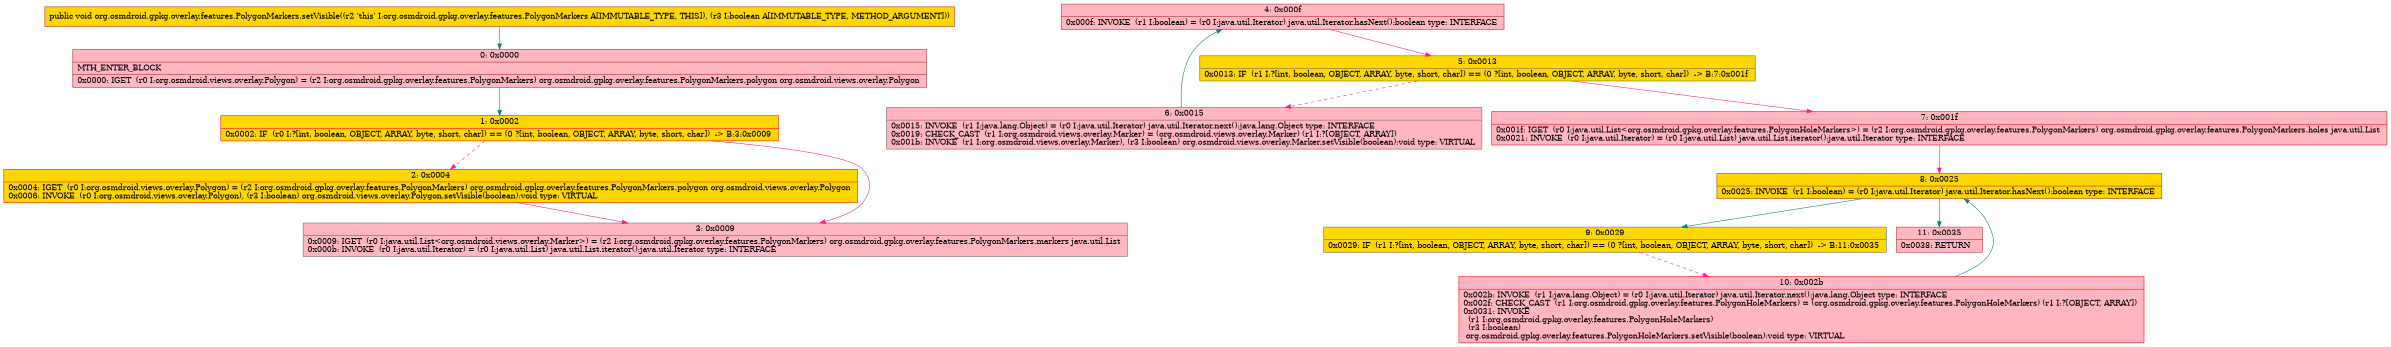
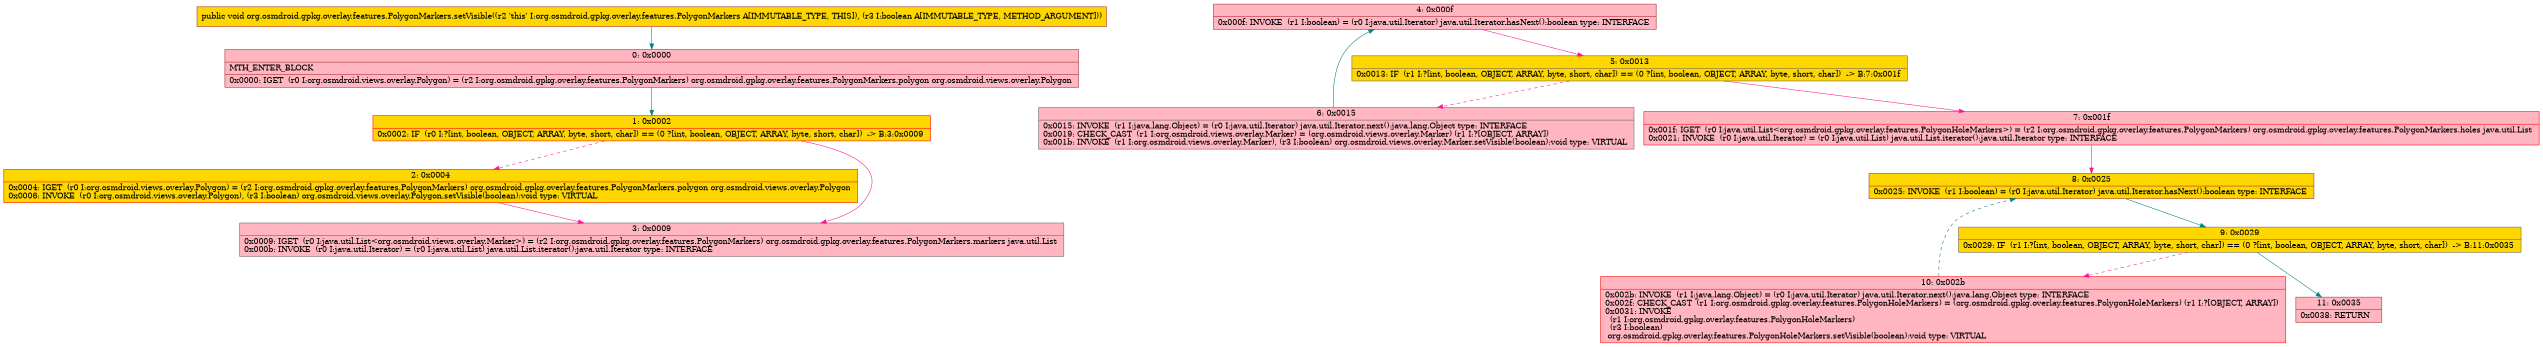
edge "8: 0x0025" -> "11: 0x0035": now "9: 0x0029" -> "11: 0x0035"
edge "10: 0x002b" -> "8: 0x0025": style solid -> dashed
